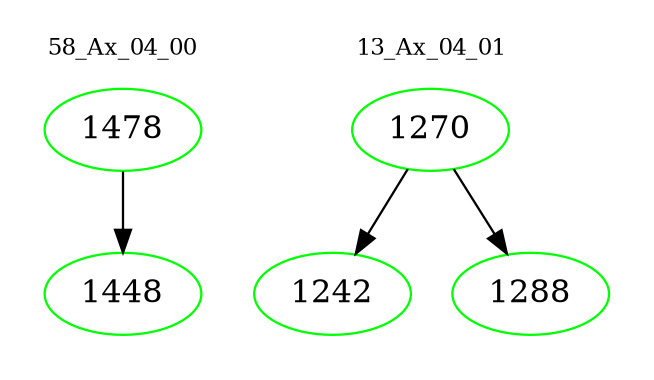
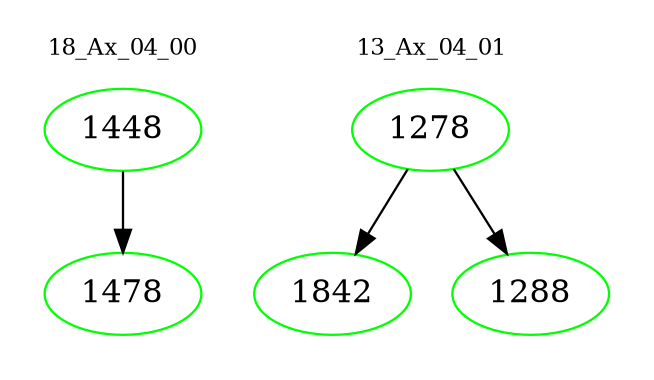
cluster "58_Ax_04_00": label "58_Ax_04_00" -> "18_Ax_04_00"
node "1270": label "1270" -> "1278"
edge "1478" -> "1448": reversed
node "1242": label "1242" -> "1842"
